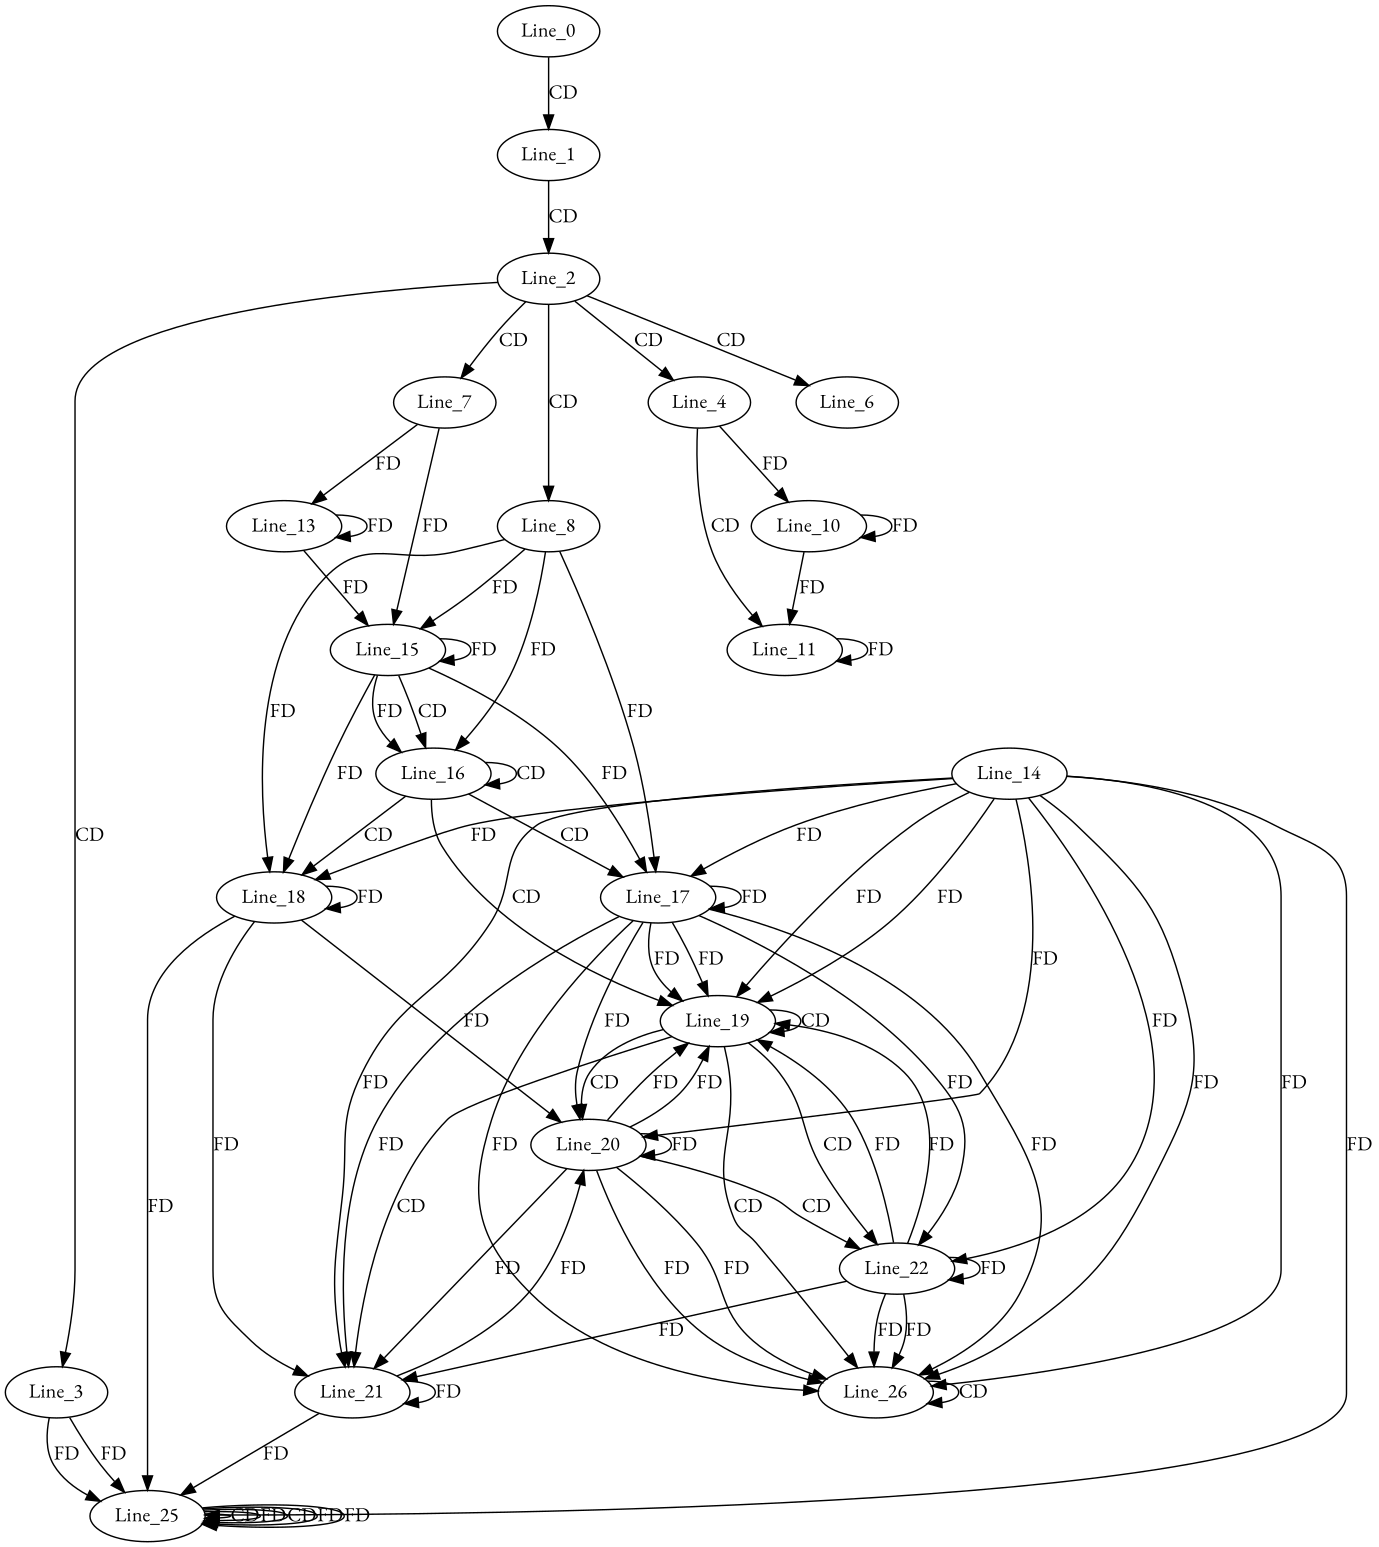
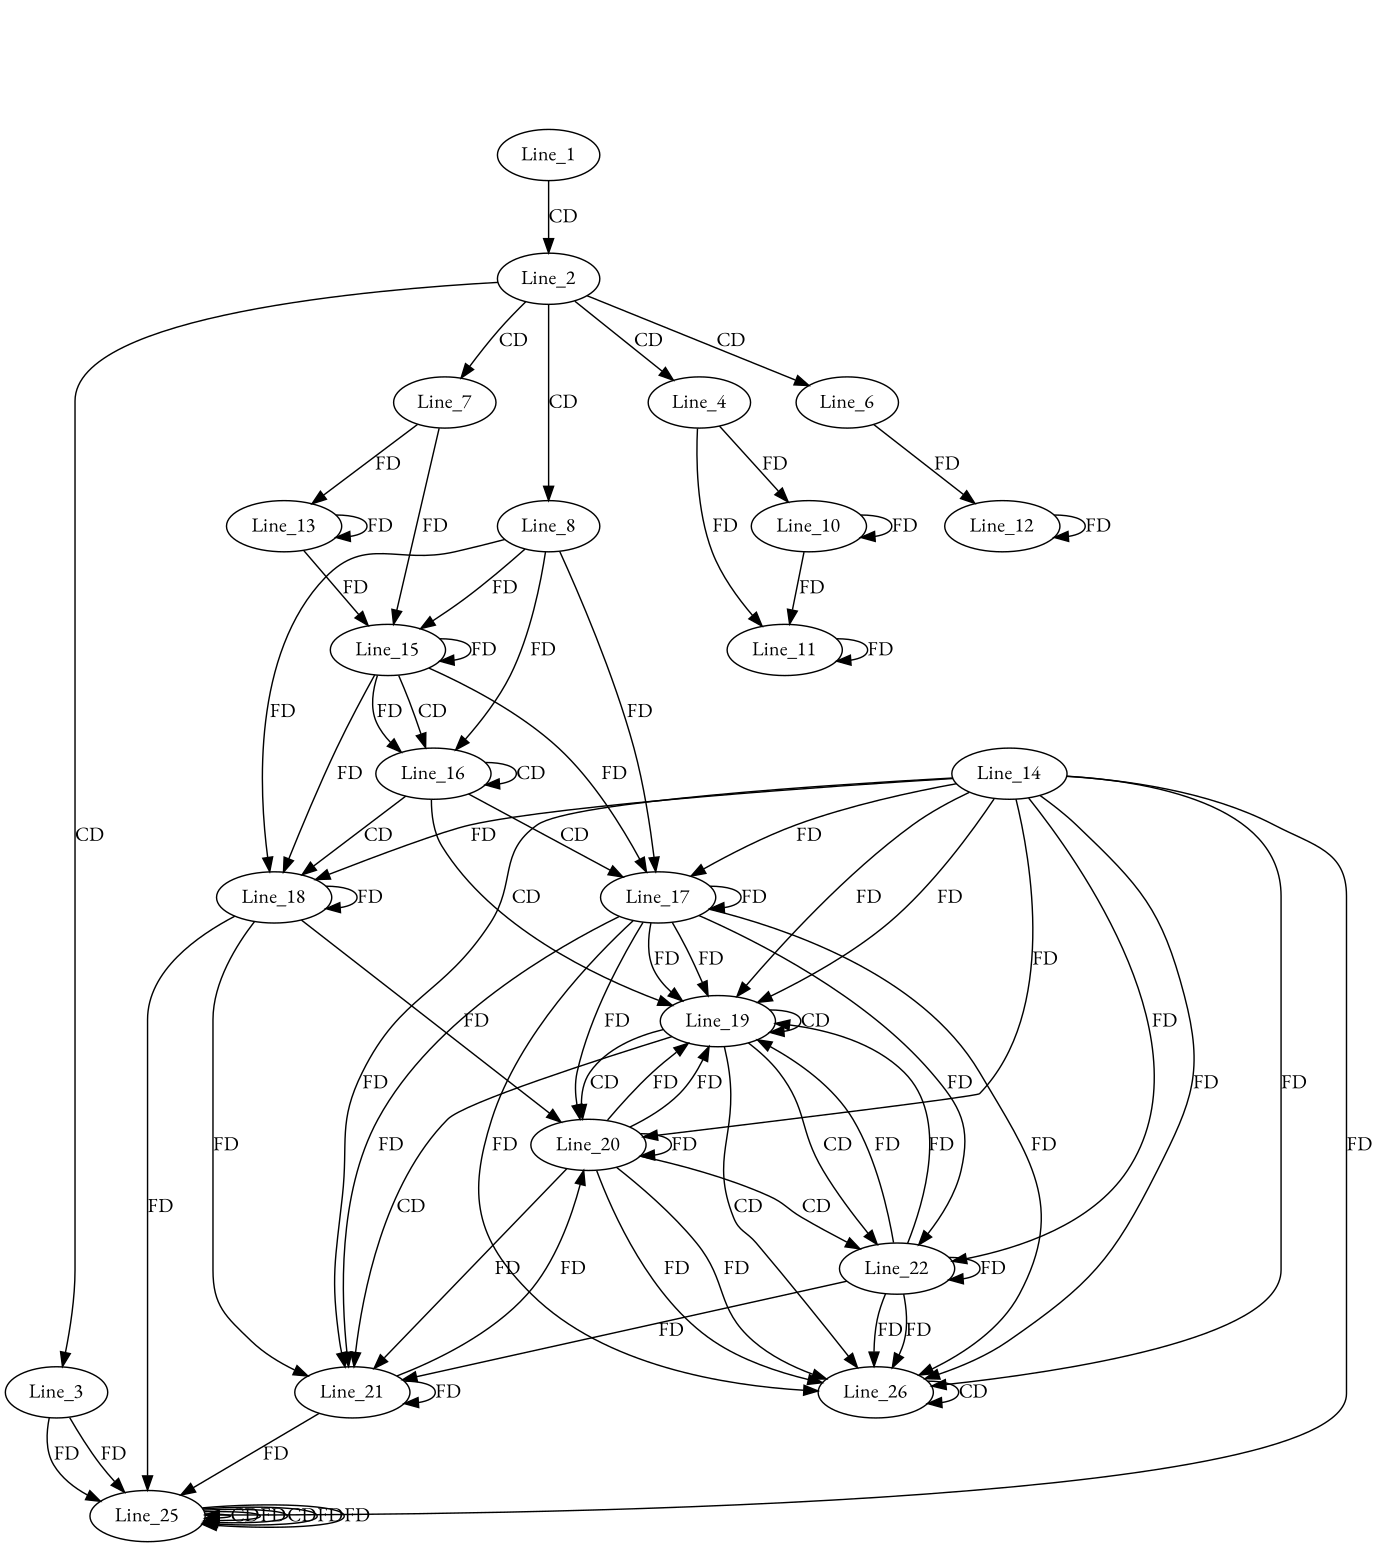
node "Line_0": removed
edge "Line_4" -> "Line_11": label "CD" -> "FD"
node "Line_12": added
